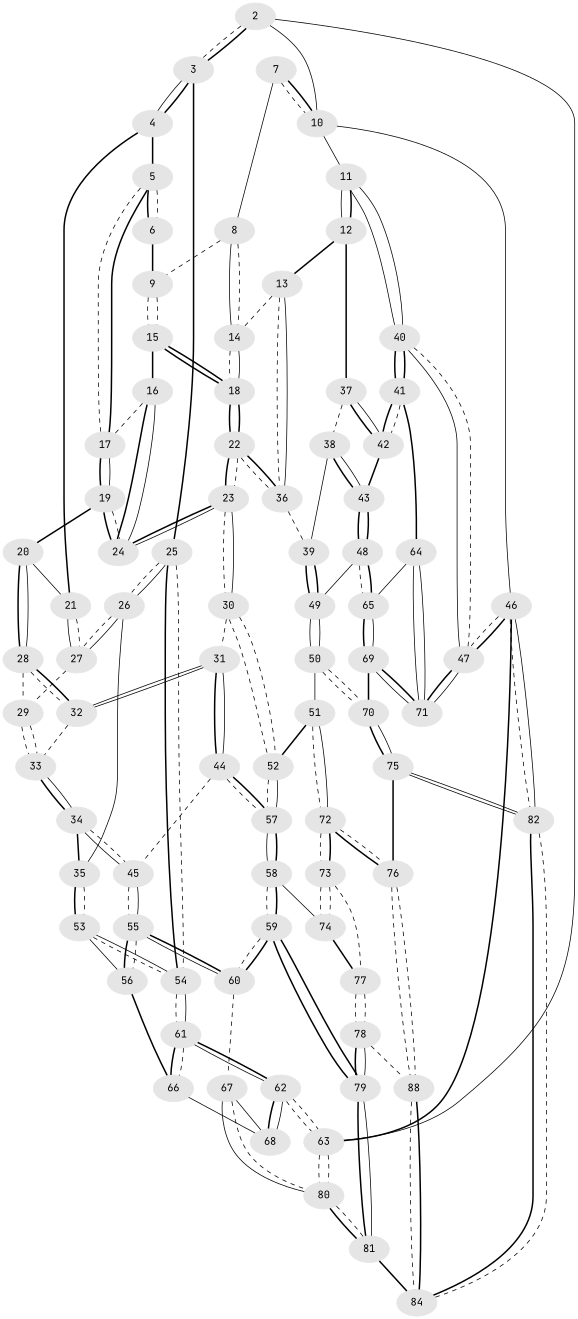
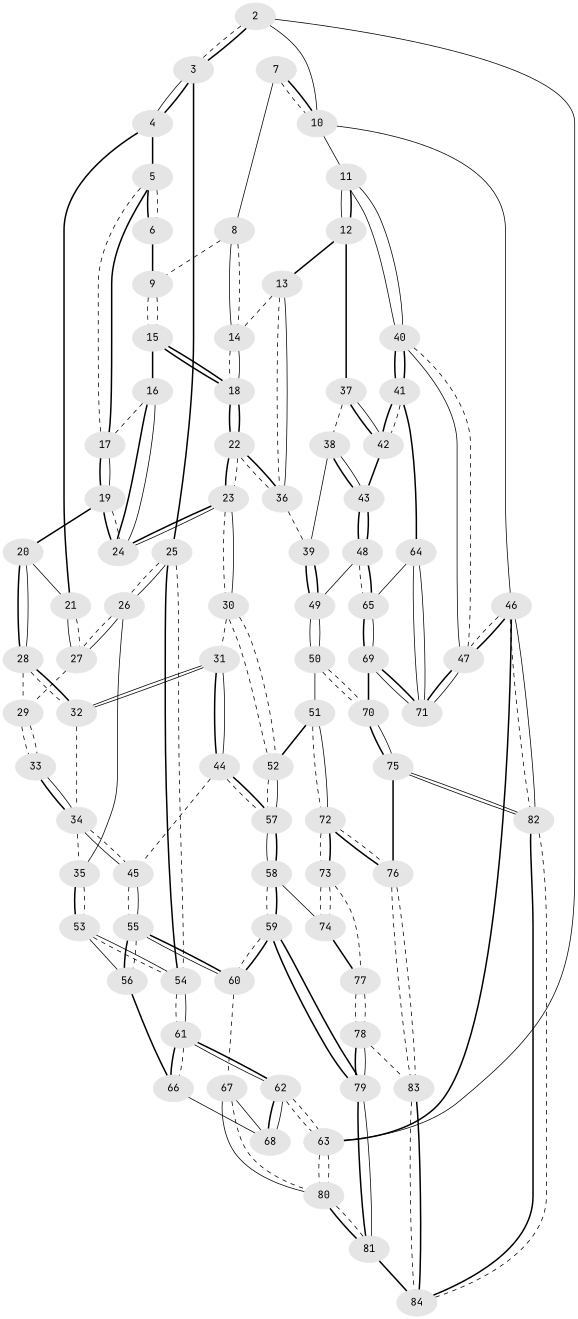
edge "32" -- "33": now "32" -- "34"
edge "34" -- "35": style bold -> dashed
node "88": label "88" -> "83"
